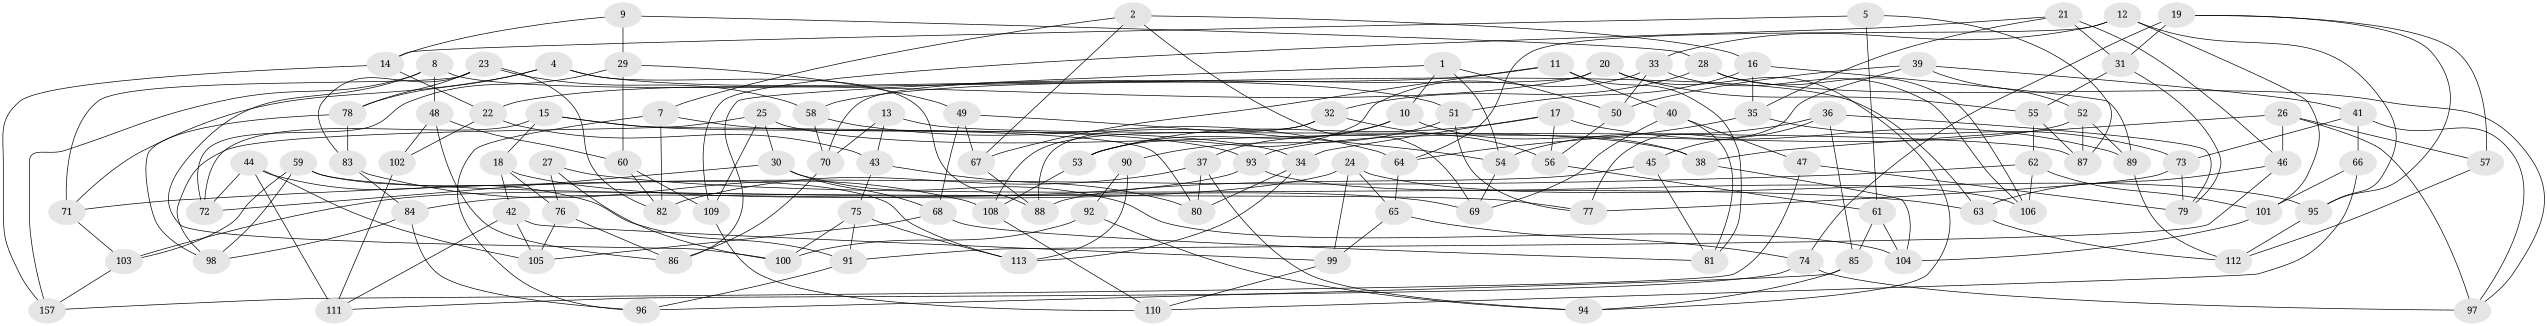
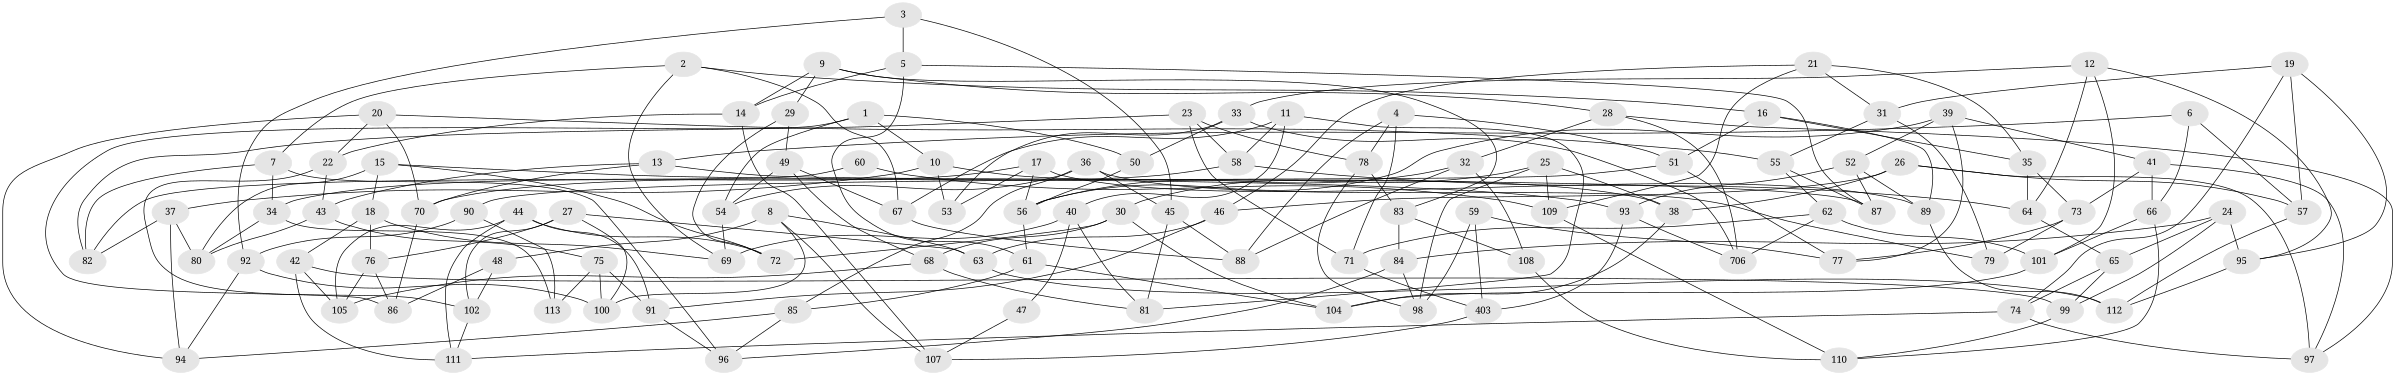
node "3": added
edge "39" -- "50": now "39" -- "56"
edge "23" -- "83": now "9" -- "83"
edge "29" -- "60": removed
node "6": added
edge "48" -- "60": removed
edge "59" -- "113": removed
edge "53" -- "108": removed
edge "47" -- "79": removed
node "106": label "106" -> "706"
edge "27" -- "102": added
node "103": label "103" -> "403"
node "157": label "157" -> "107"
